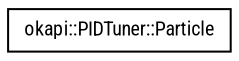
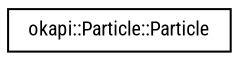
node "okapi::PIDTuner::Particle": label "okapi::PIDTuner::Particle" -> "okapi::Particle::Particle"
